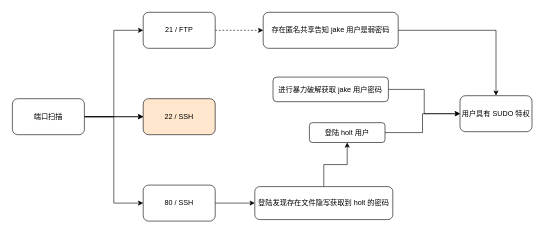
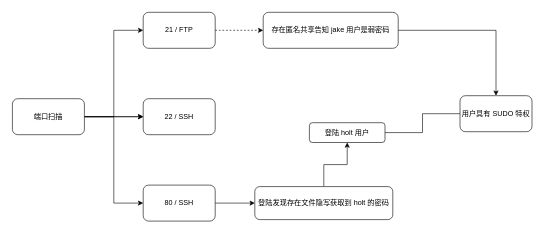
node "进行暴力破解获取 jake 用户密码": removed
edge "进行暴力破解获取 jake 用户密码" -> "用户具有 SUDO 特权": removed
edge "登陆 holt 用户" -> "用户具有 SUDO 特权": arrowhead classic -> none
node "22 / SSH": fillcolor #ffe6cc -> #ffffff
